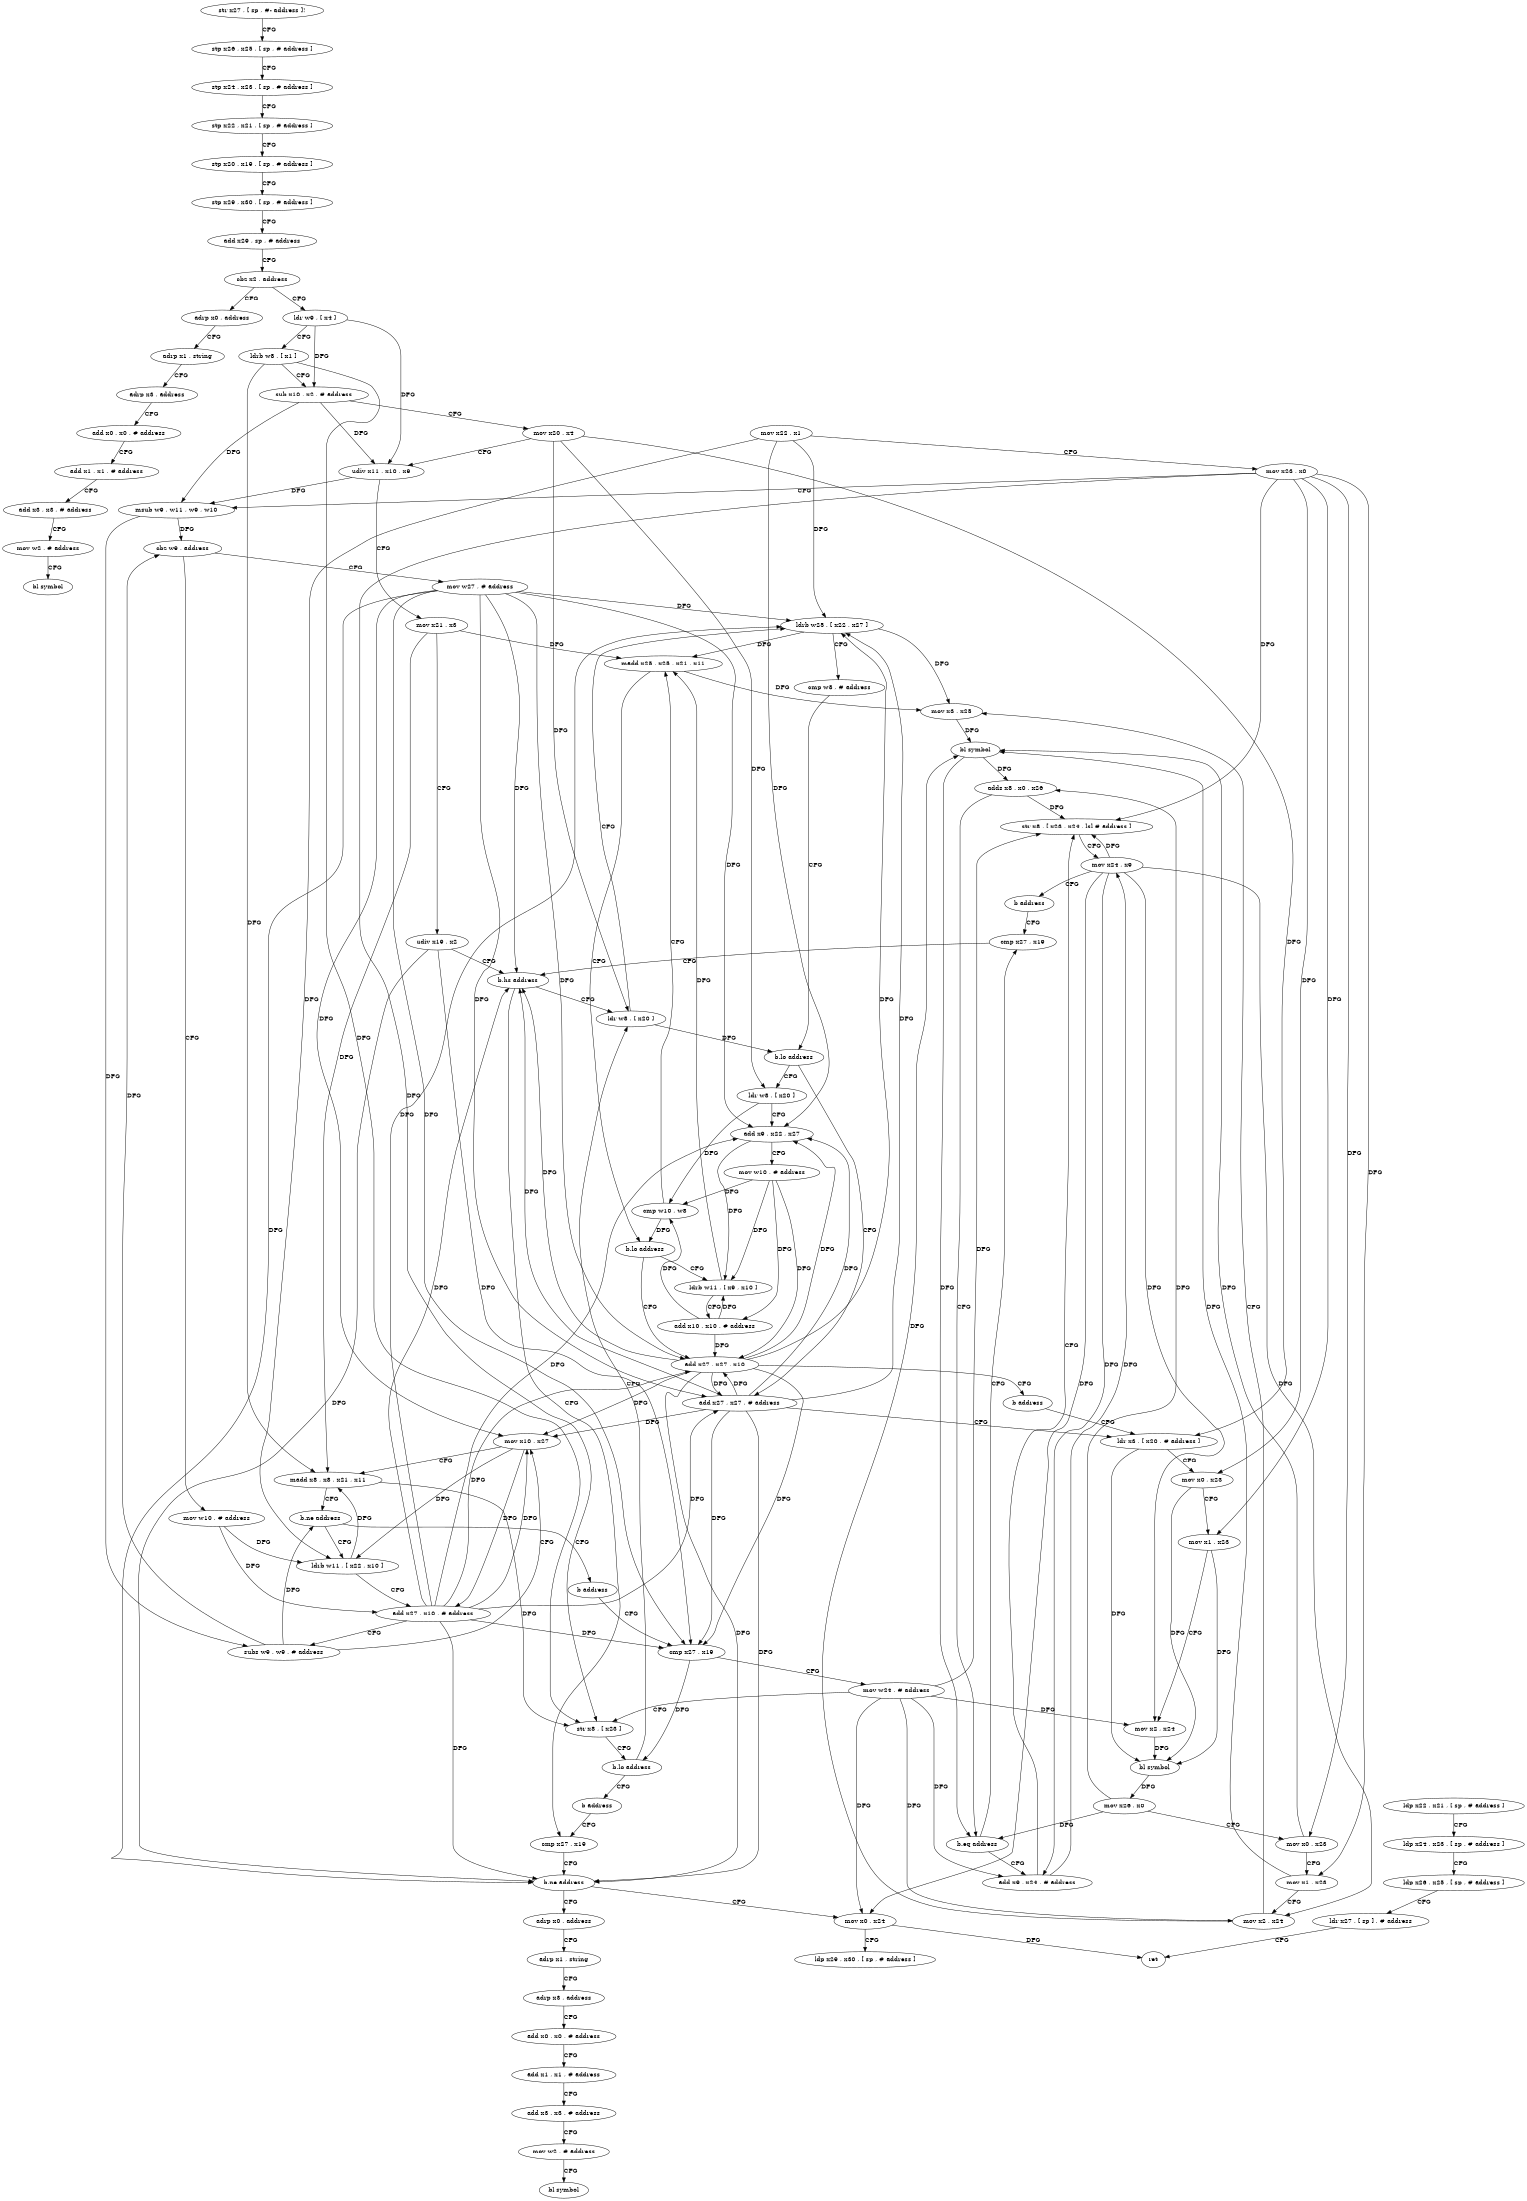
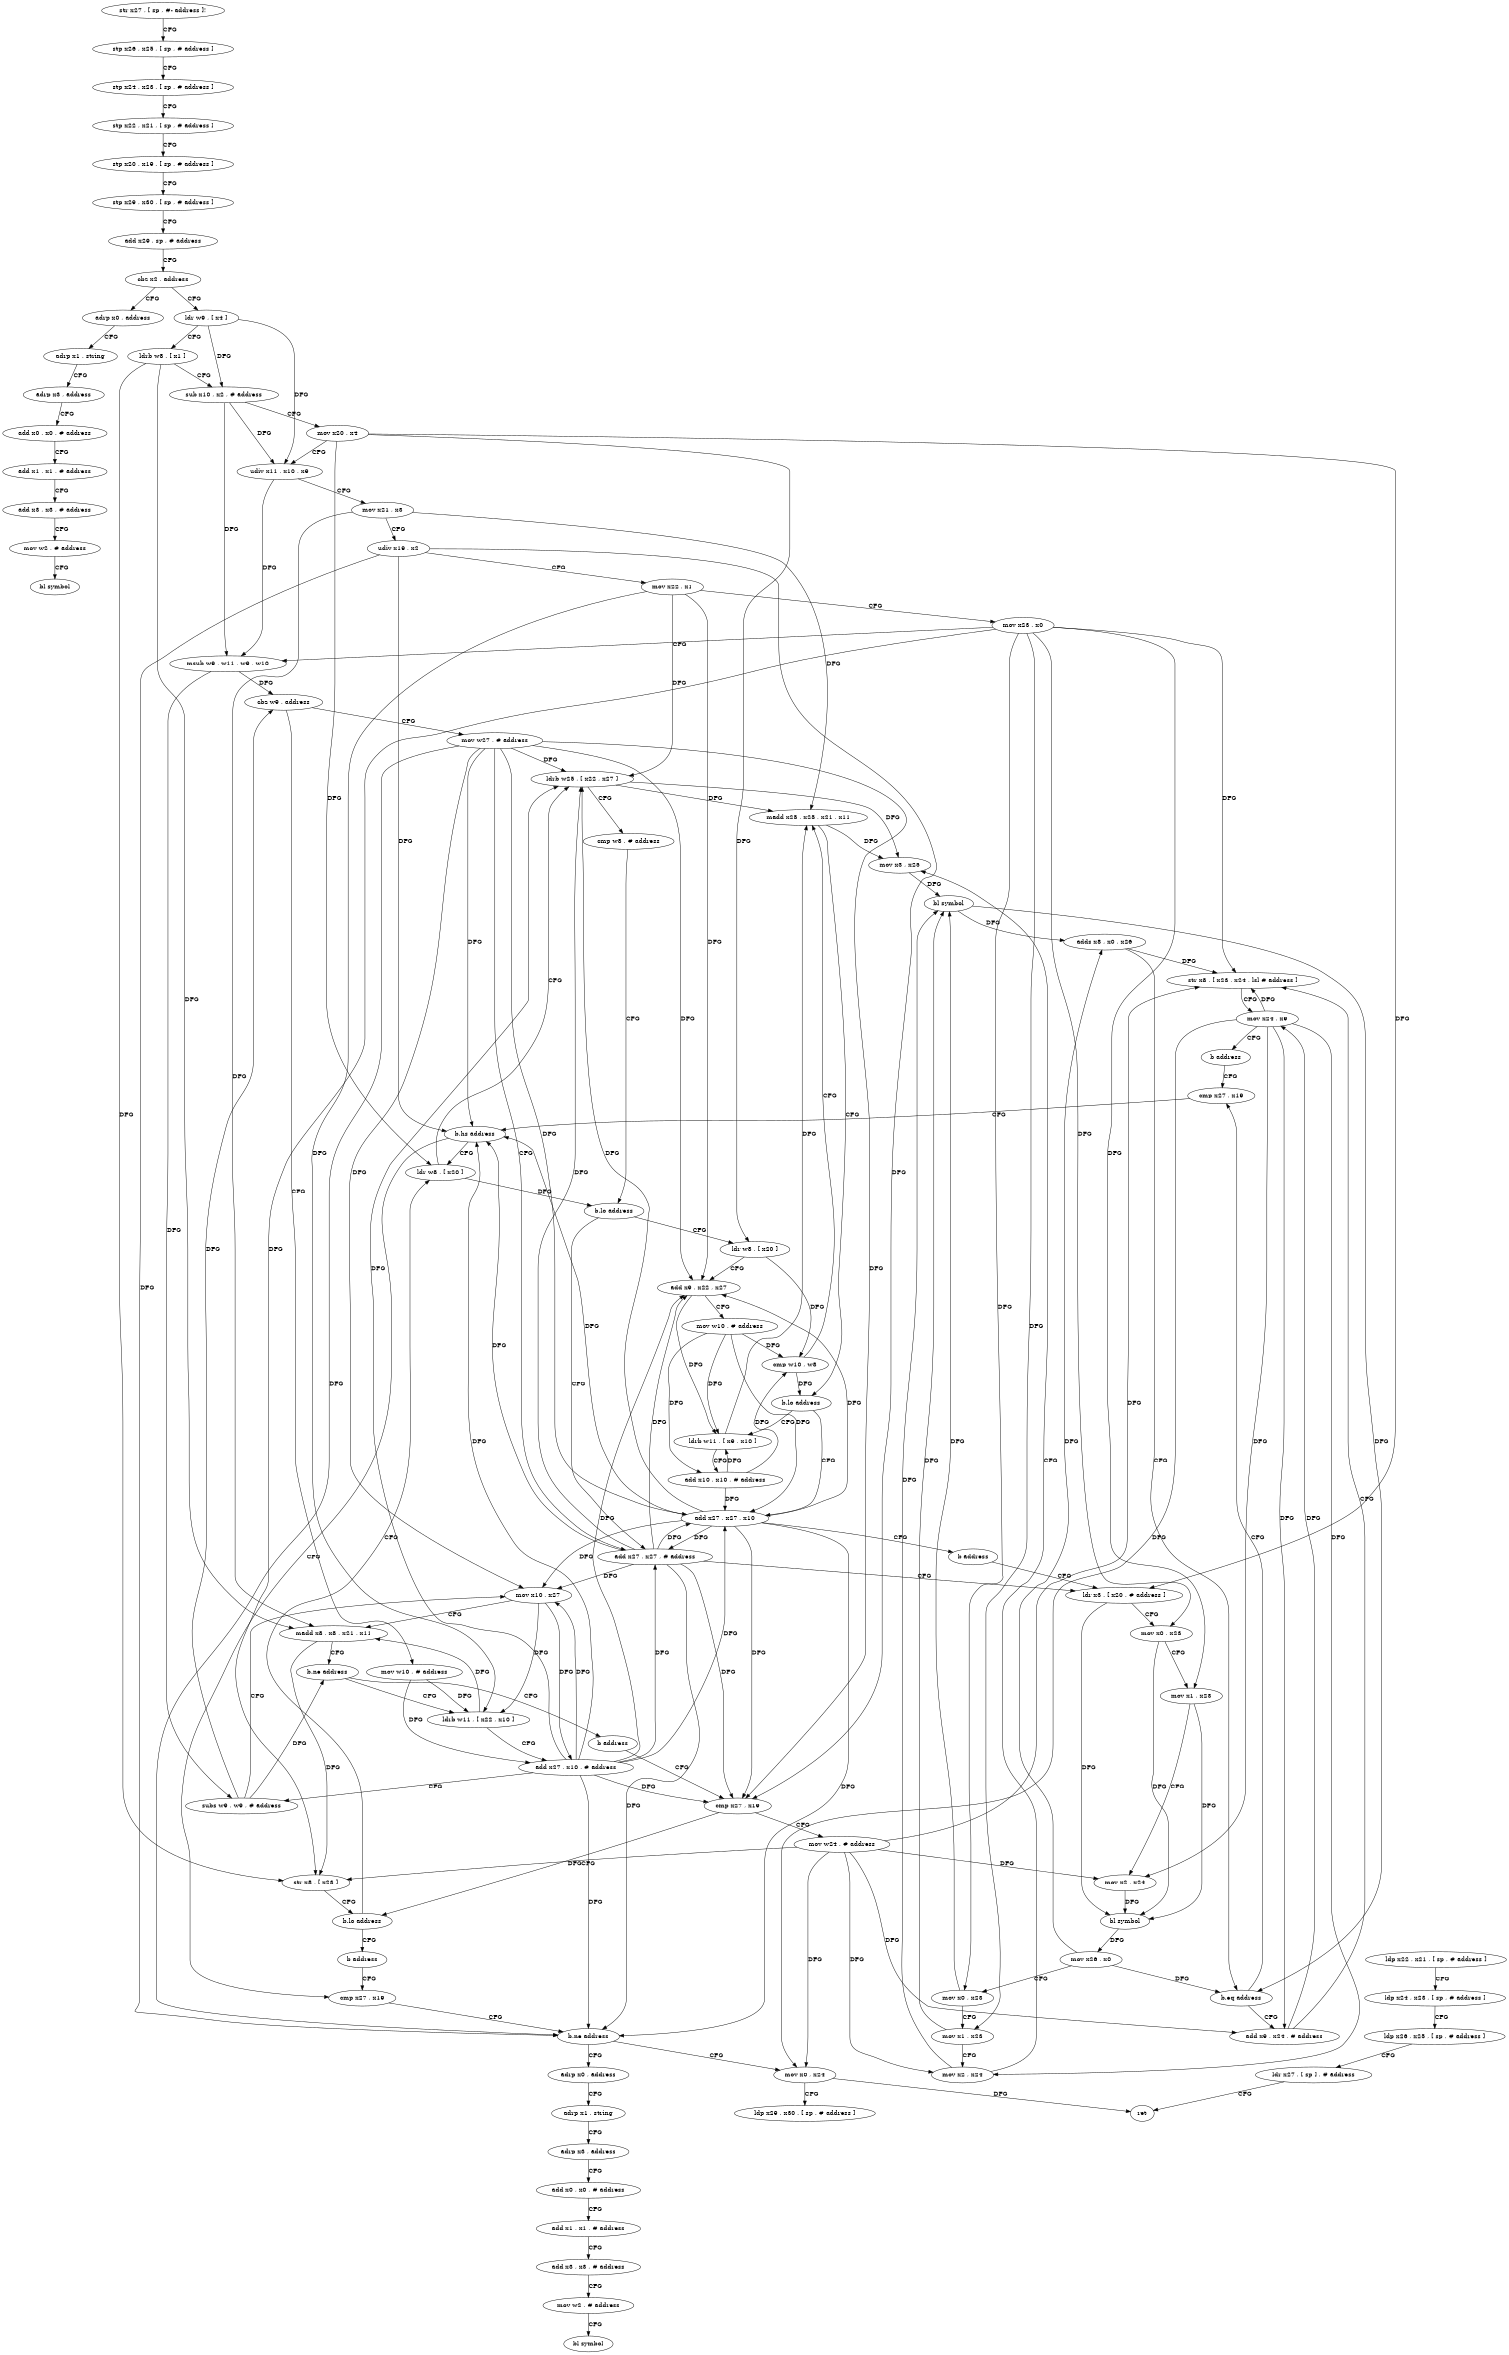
edge "udiv x19 , x2" -> "mov x22 , x1": added, label "CFG"
edge "udiv x19 , x2" -> "b.hs address": label "CFG" -> "DFG"
edge "mov w27 , # address" -> "add x27 , x27 , # address": label "DFG" -> "CFG"
